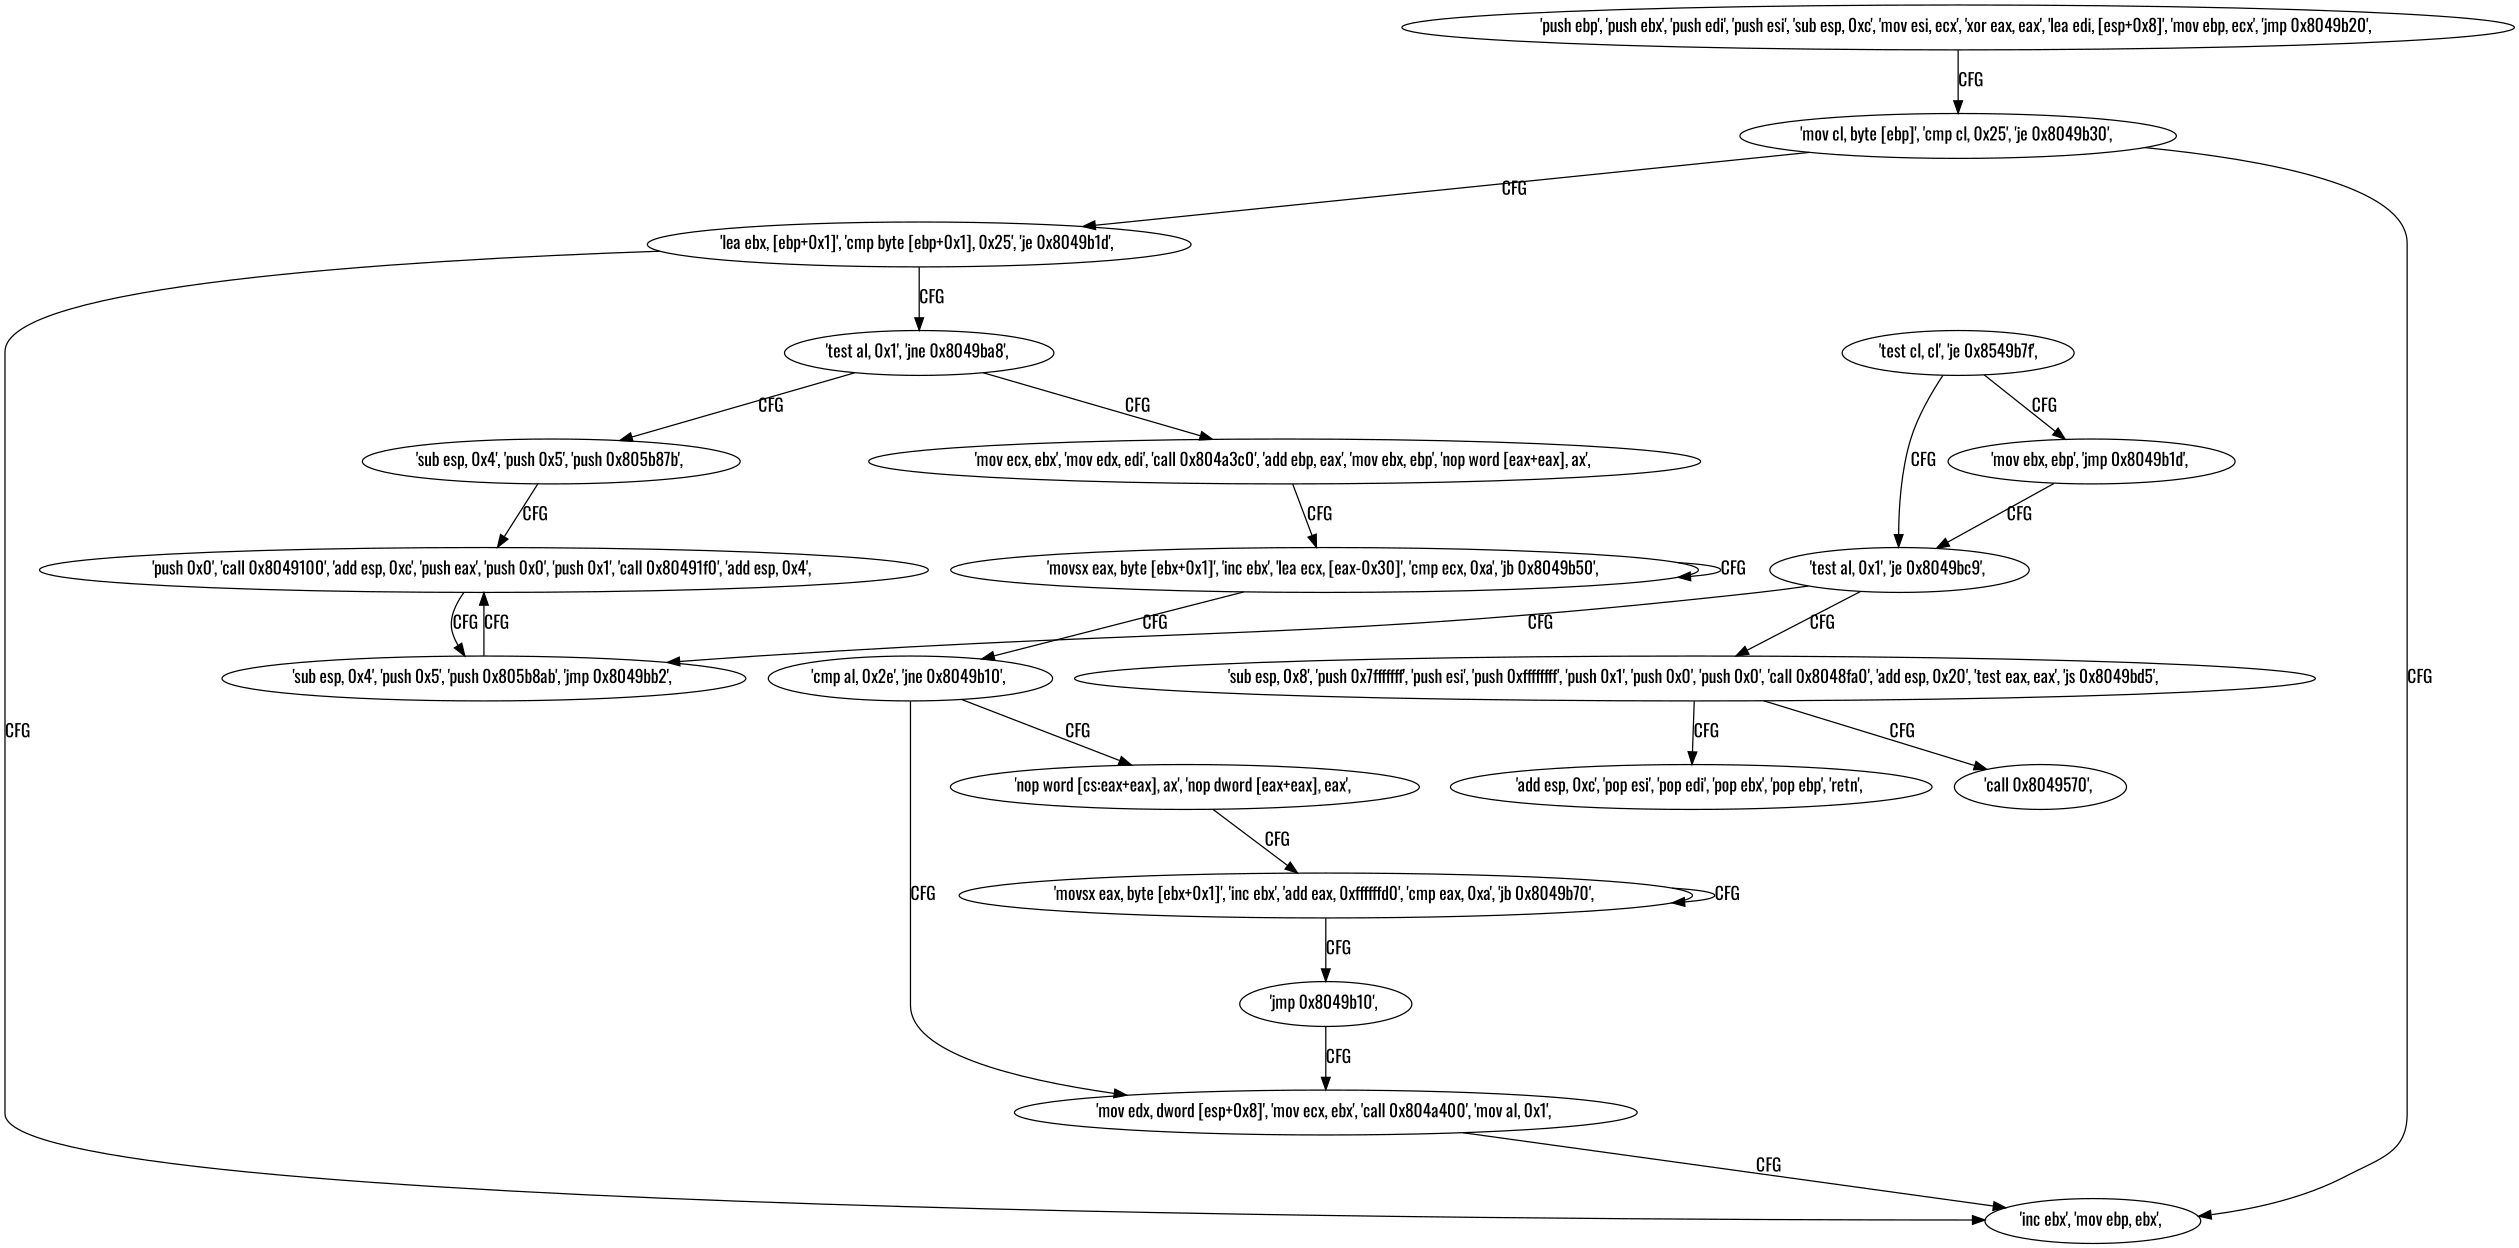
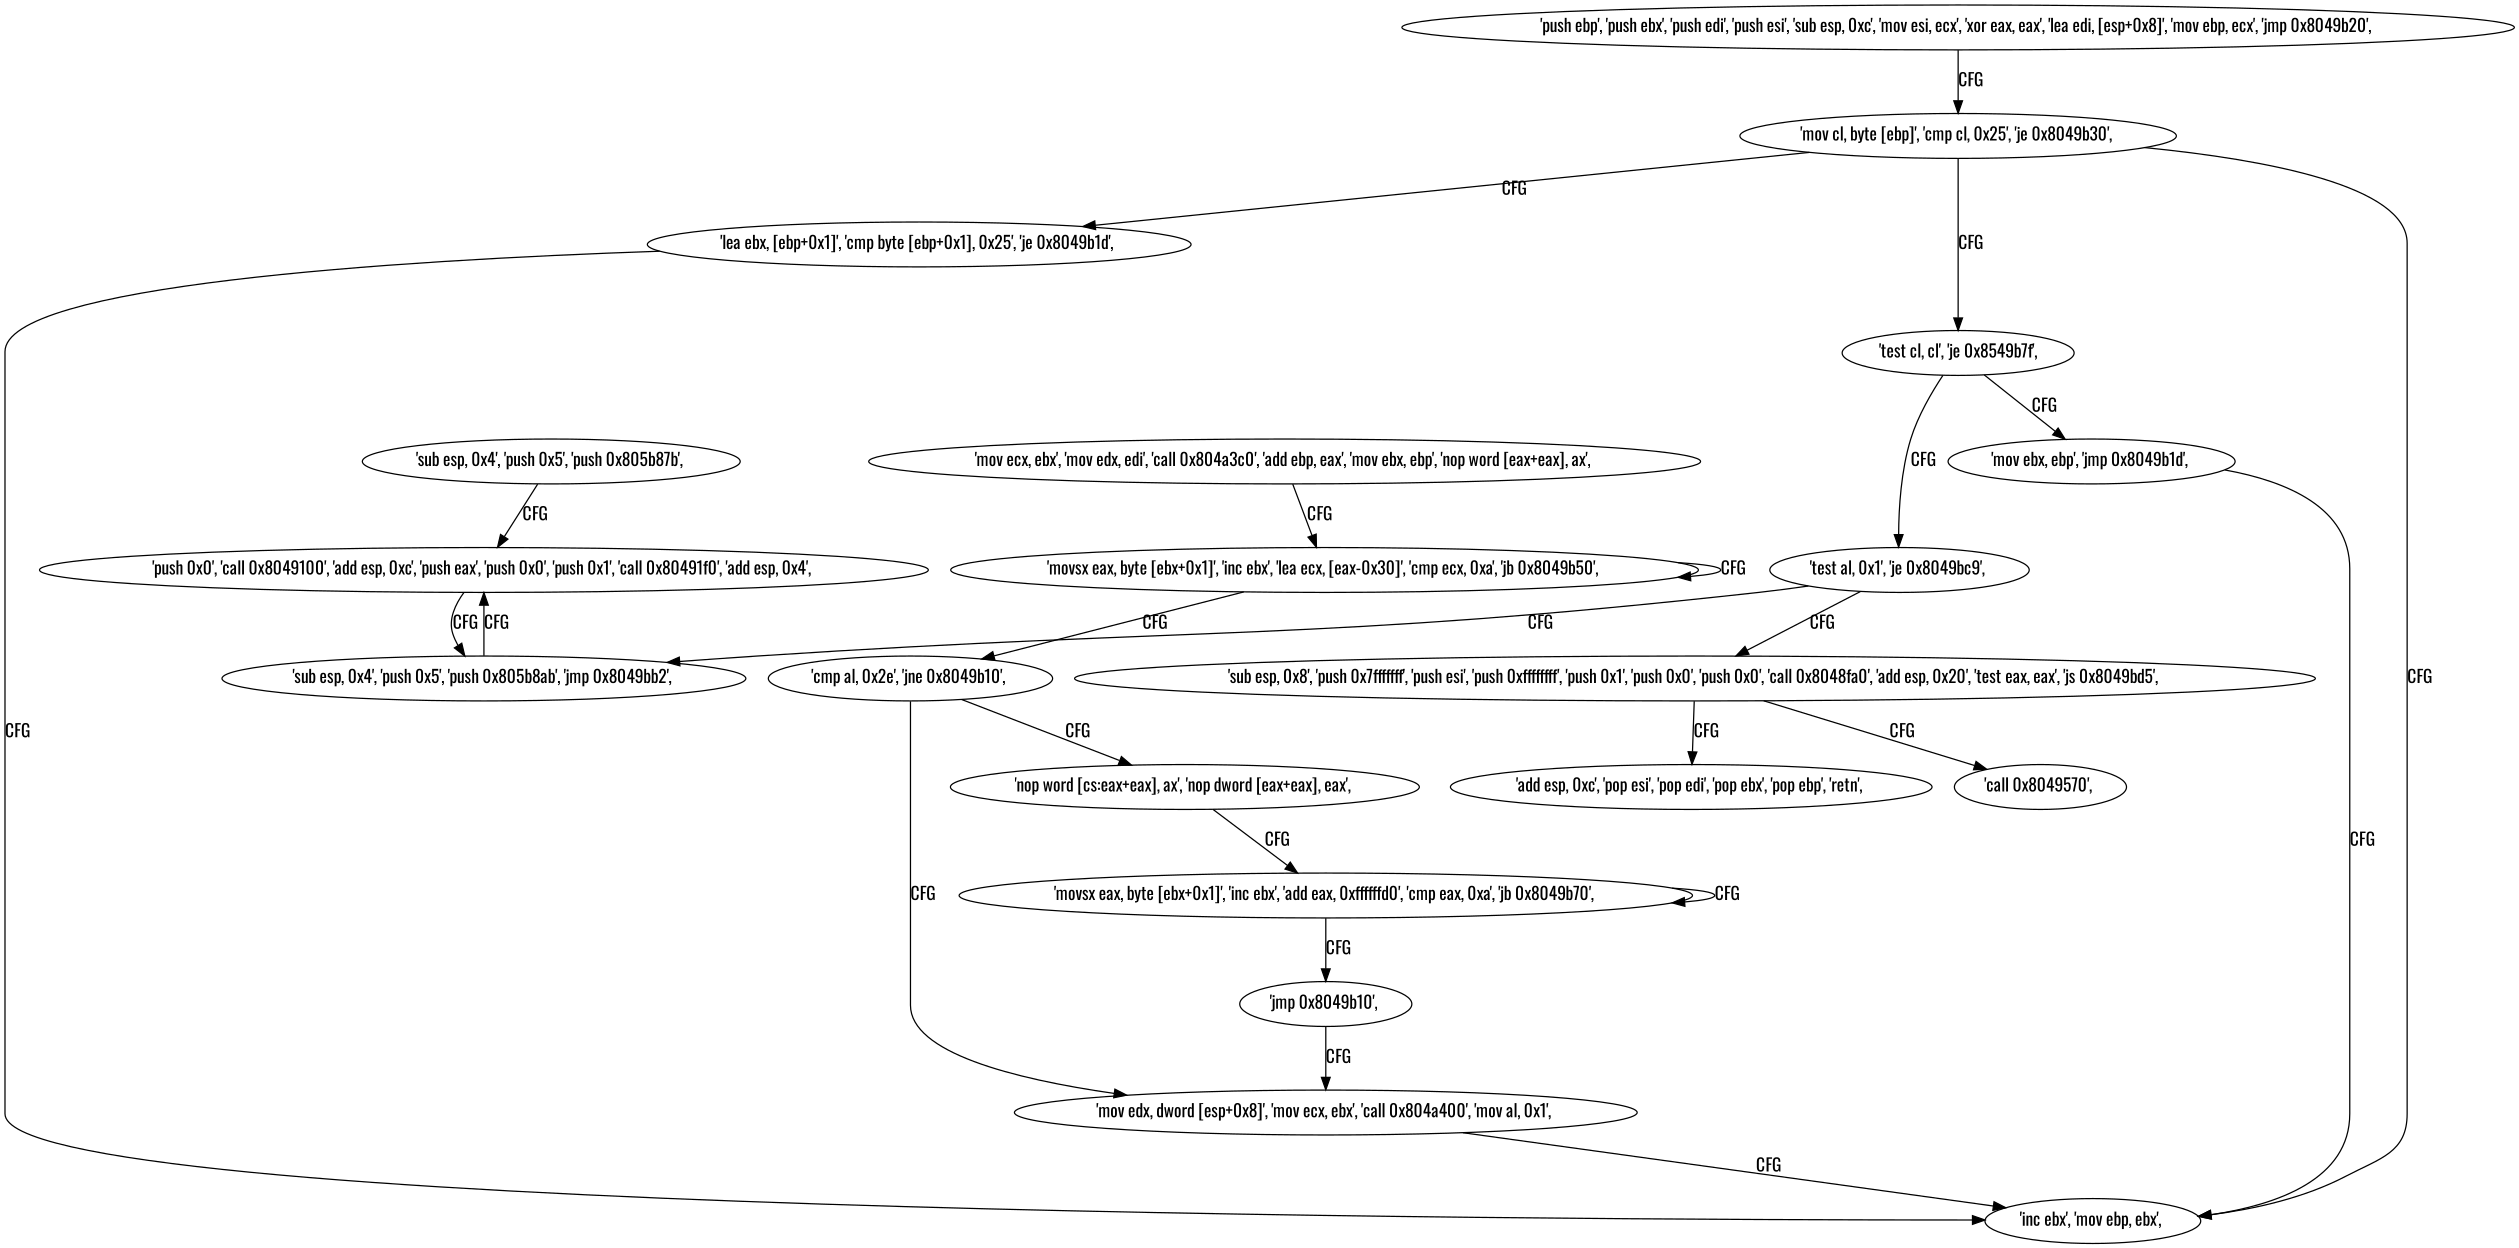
edge "'mov cl, byte [ebp]', 'cmp cl, 0x25', 'je 0x8049b30'," -> "'test cl, cl', 'je 0x8549b7f',": added, label "CFG"
node "'test al, 0x1', 'jne 0x8049ba8',": removed
edge "'mov ebx, ebp', 'jmp 0x8049b1d'," -> "'test al, 0x1', 'je 0x8049bc9',": now "'mov ebx, ebp', 'jmp 0x8049b1d'," -> "'inc ebx', 'mov ebp, ebx',"
